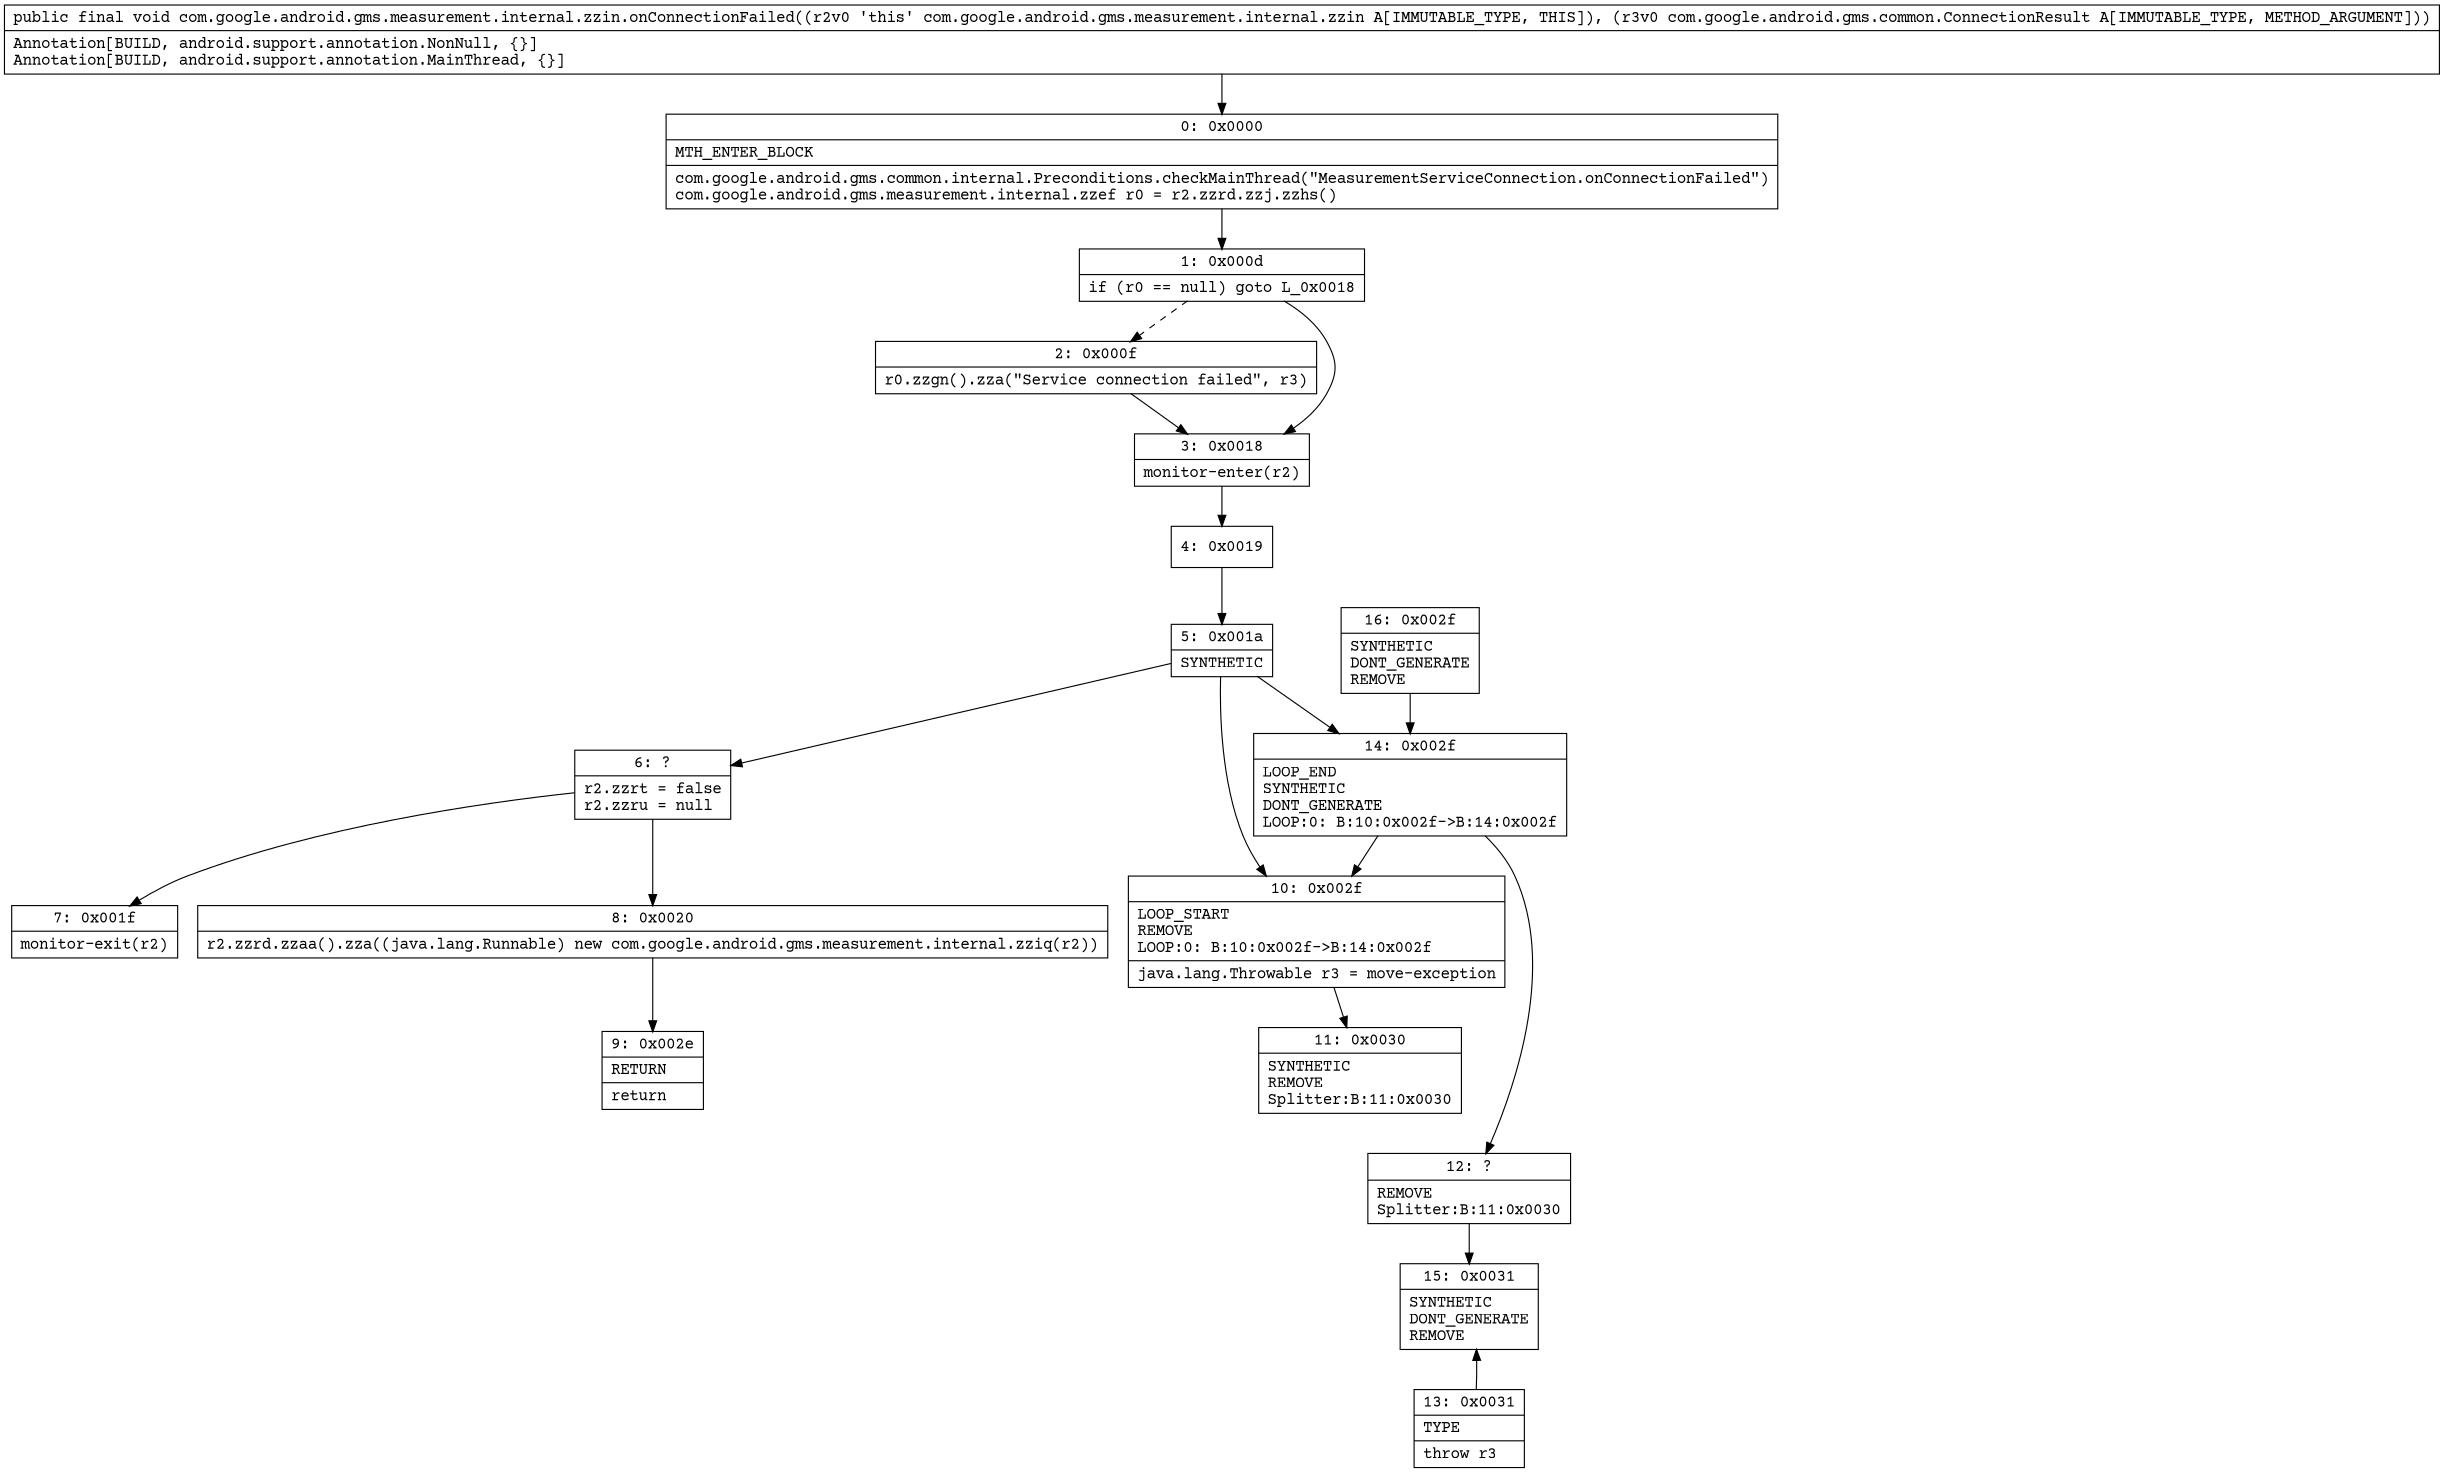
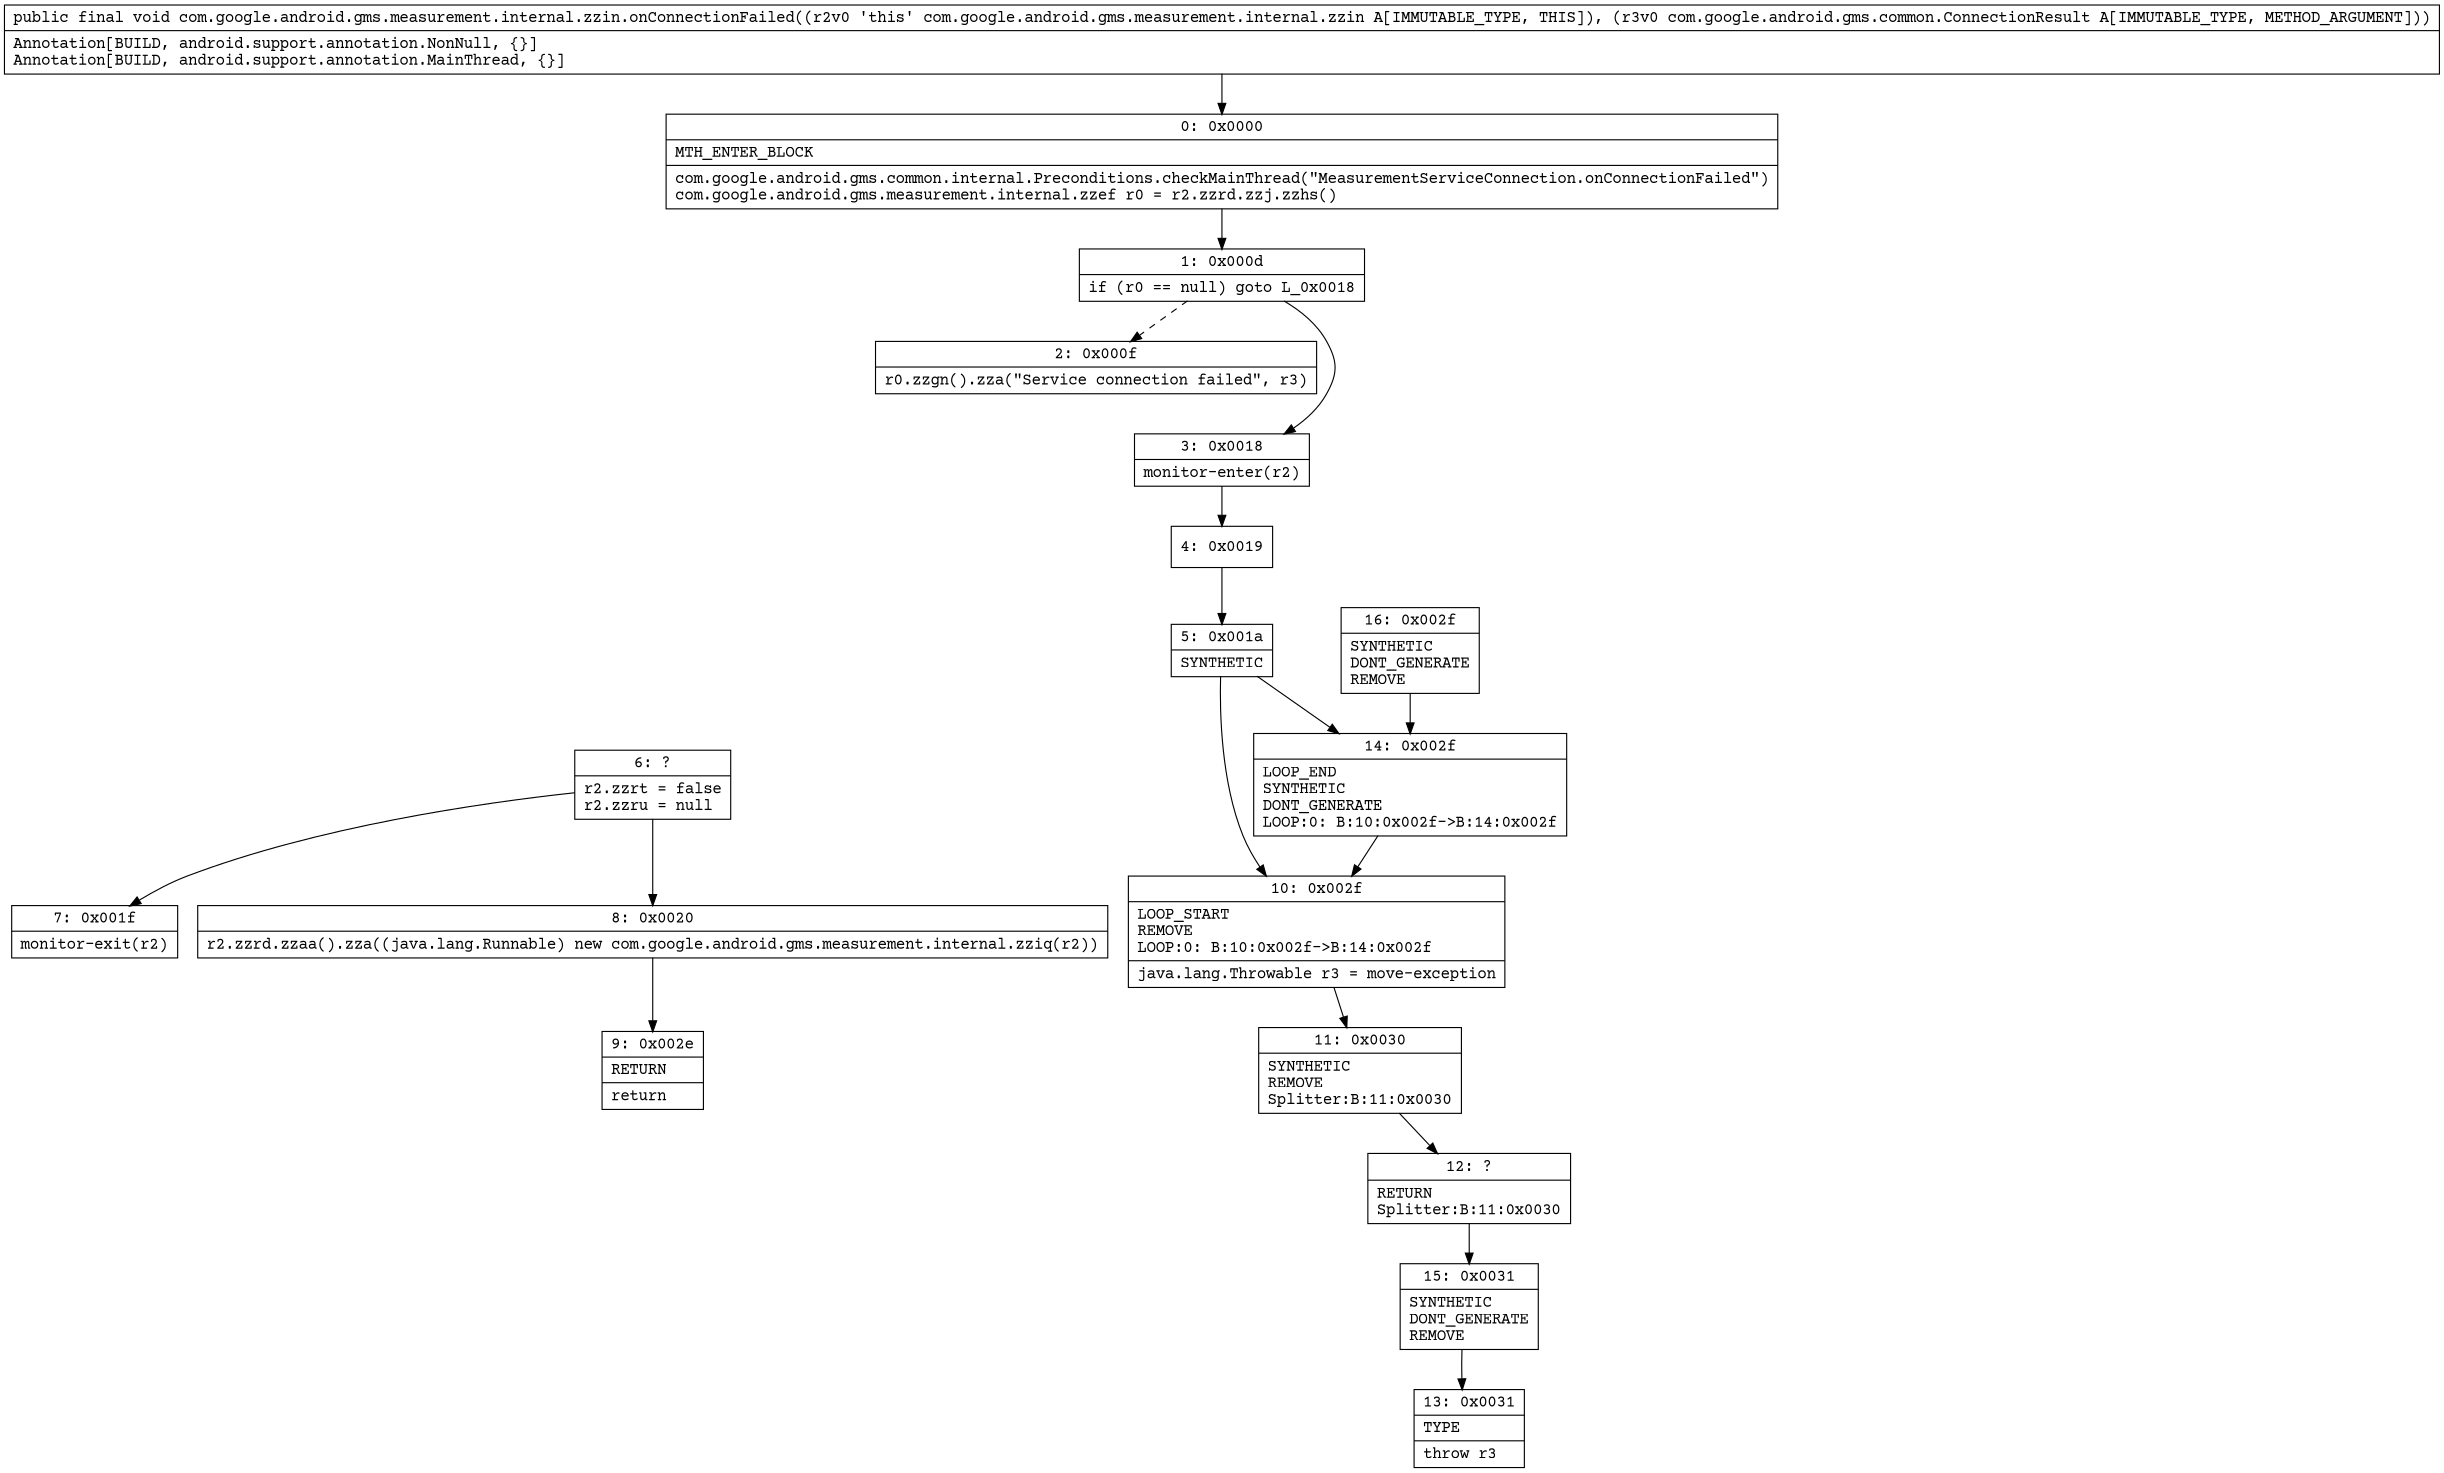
edge "2: 0x000f" -> "3: 0x0018": removed
edge "5: 0x001a" -> "6: ?": removed
edge "14: 0x002f" -> "12: ?": now "11: 0x0030" -> "12: ?"
node "12: ?": text "REMOVE" -> "RETURN"
edge "13: 0x0031" -> "15: 0x0031": reversed
